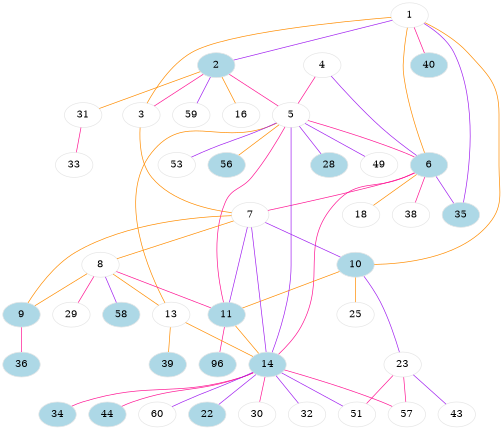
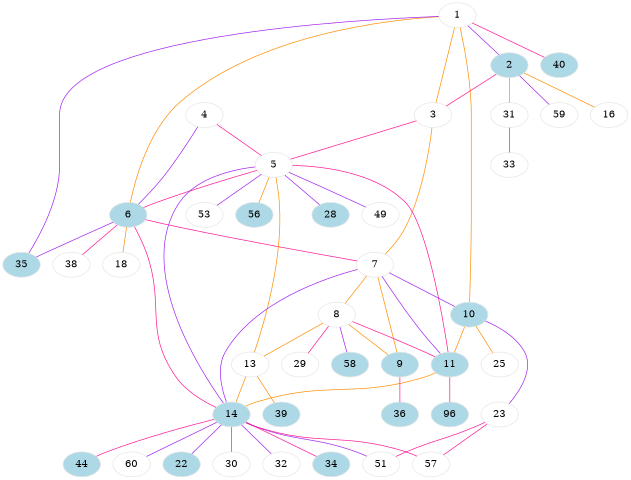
edge "2" -- "5": now "3" -- "5"
node "43": removed
